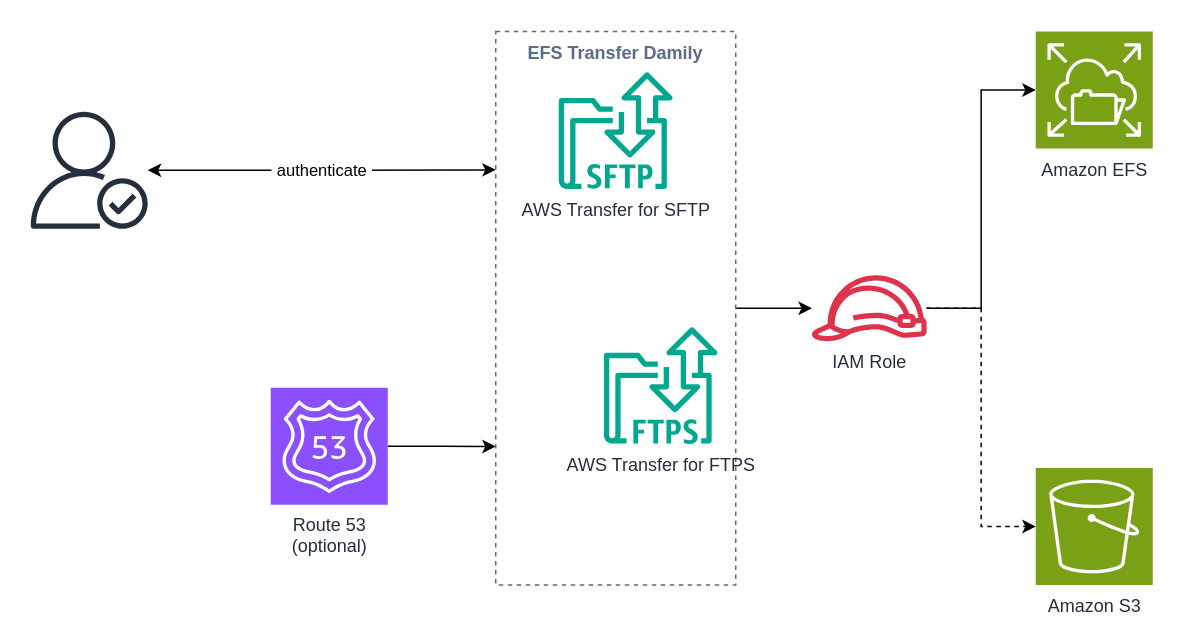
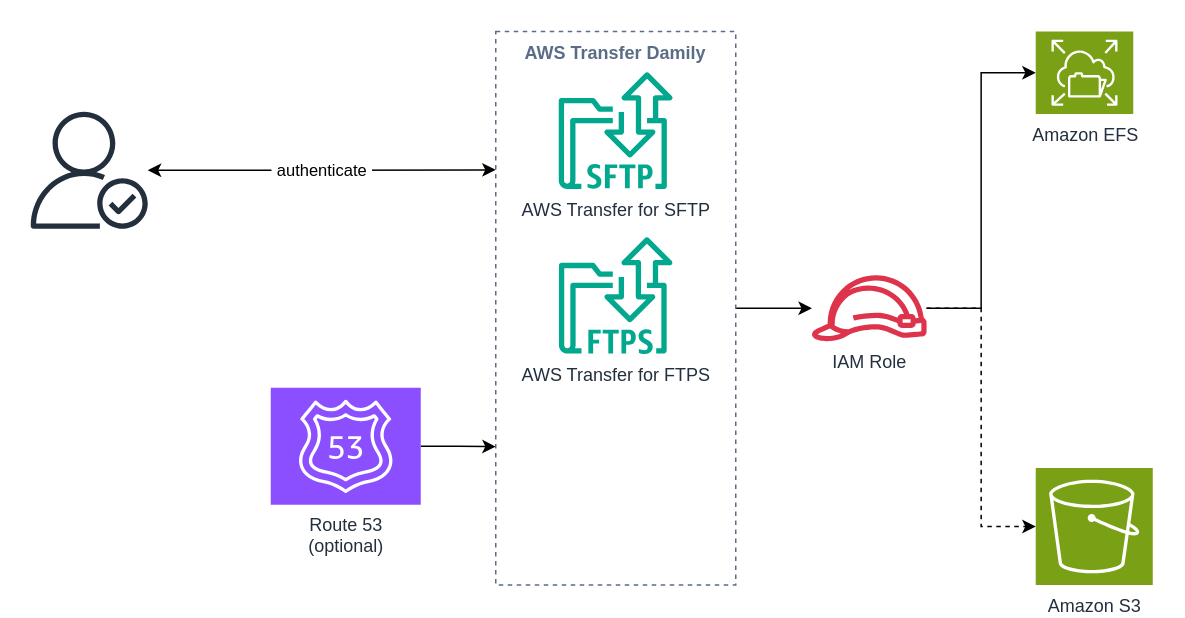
node "EFS Transfer Damily": label "EFS Transfer Damily" -> "AWS Transfer Damily"
node "Amazon EFS": size 117x117 -> 98x83
node "AWS Transfer for FTPS": moved (661, 386) -> (616, 296)
node "Route 53 (optional)": size 117x117 -> 150x117
